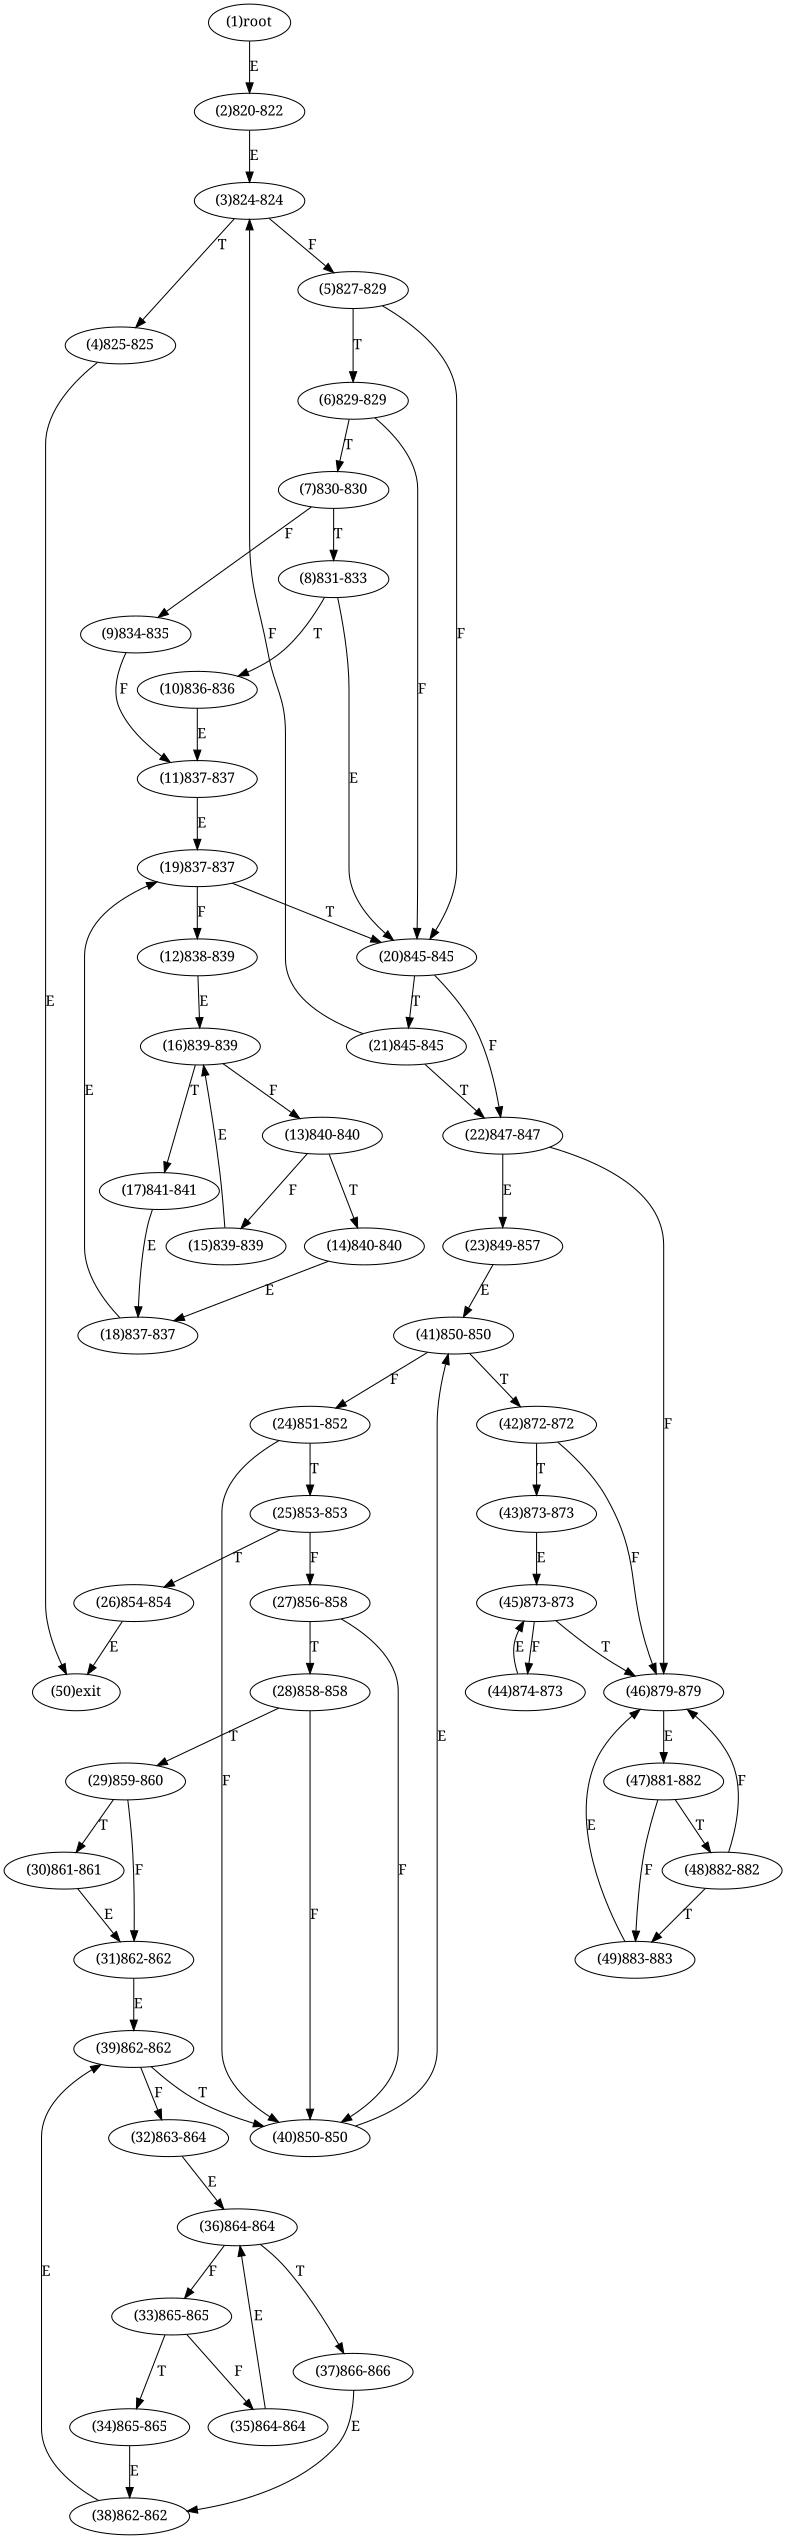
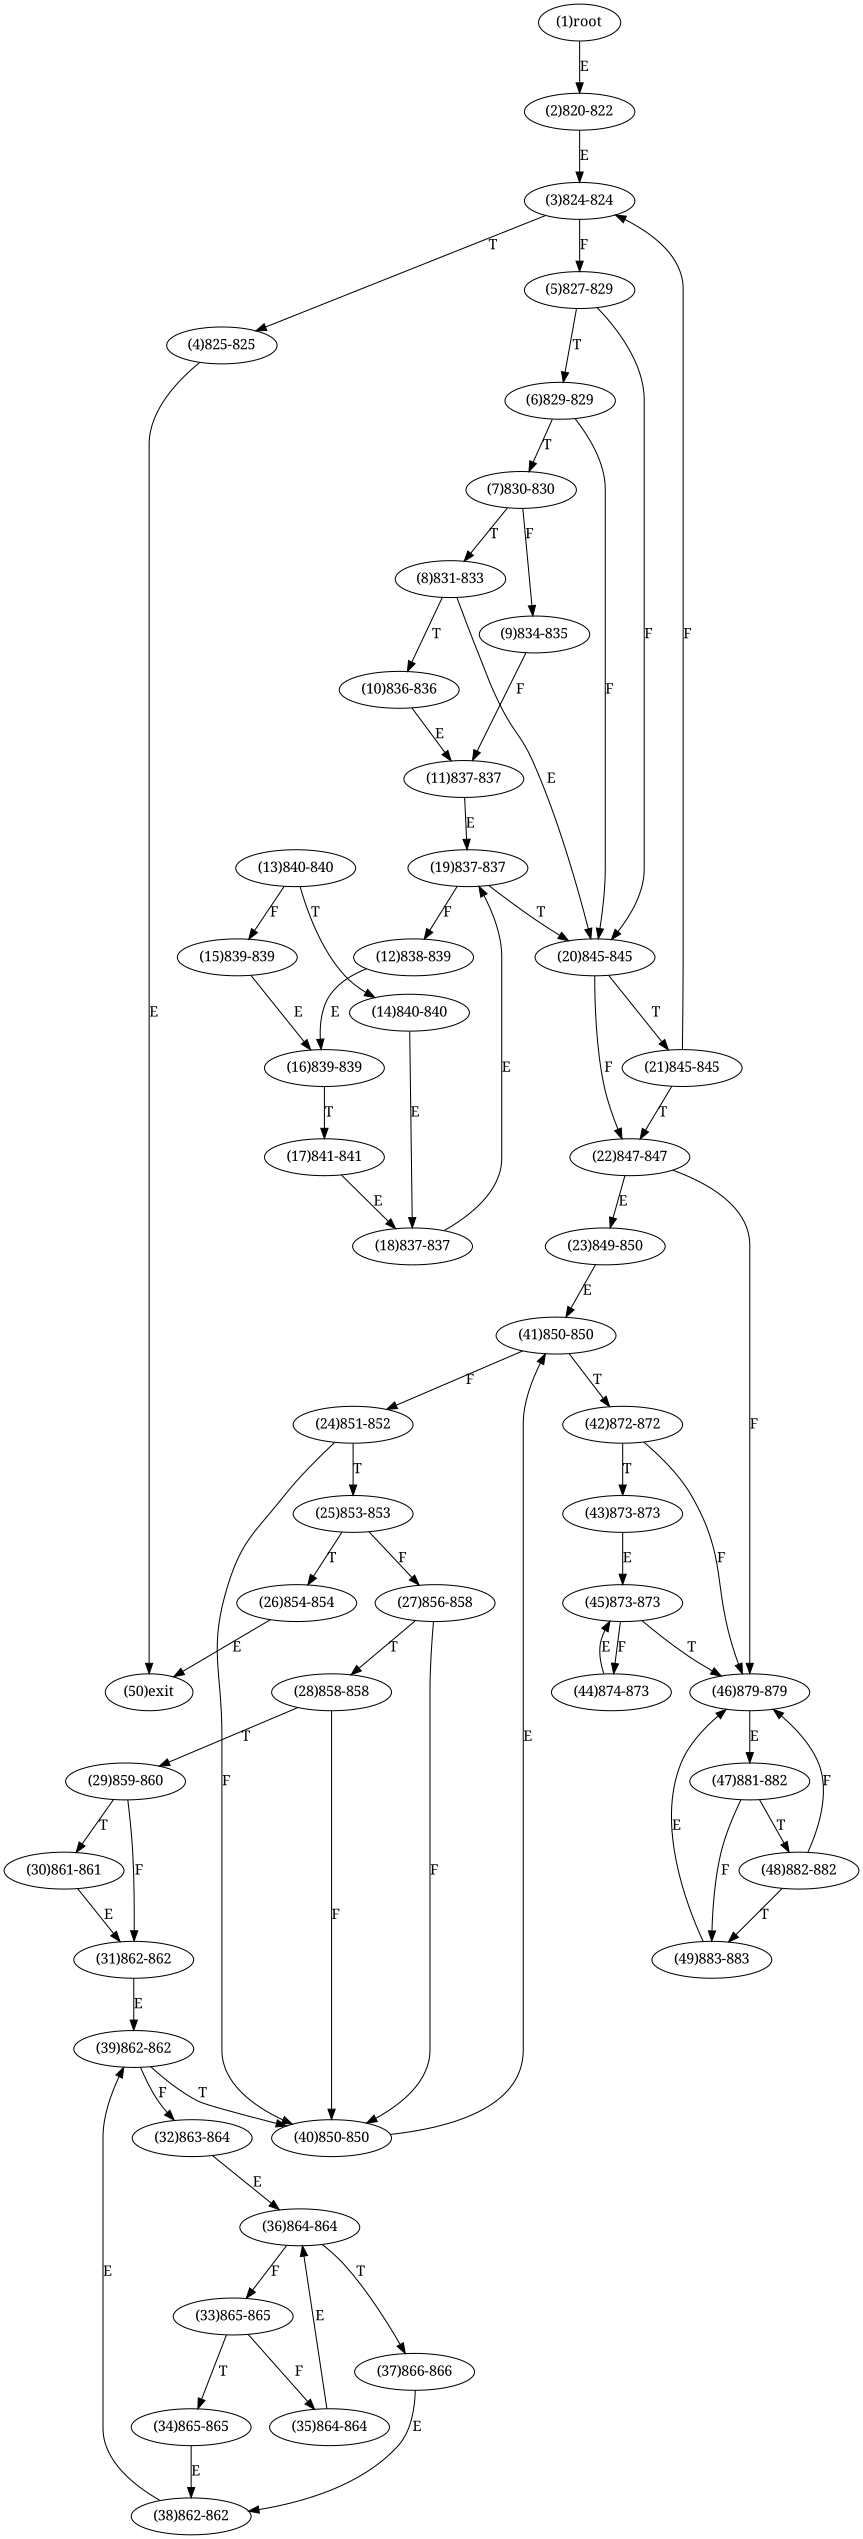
edge "(16)839-839" -> "(13)840-840": removed, label "F"
node "(23)849-857": label "(23)849-857" -> "(23)849-850"
